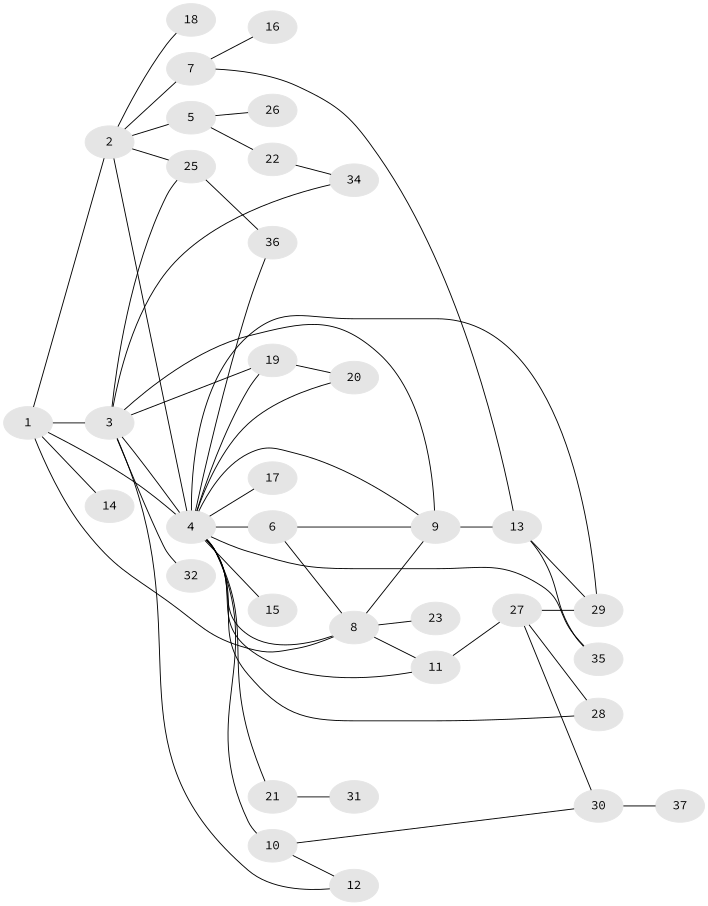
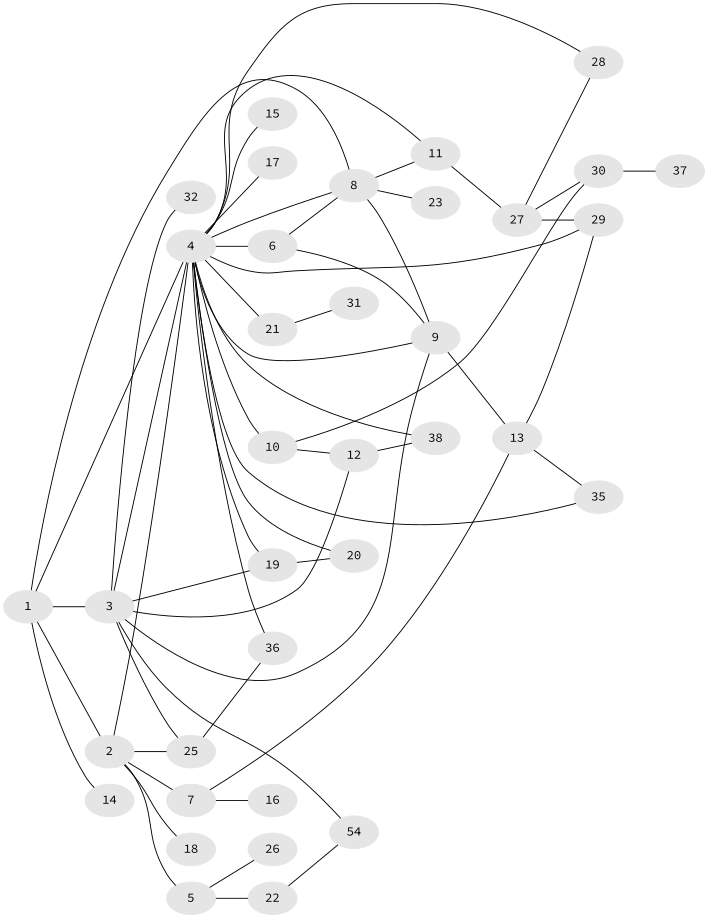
node "34": label "34" -> "54"
node "38": added
